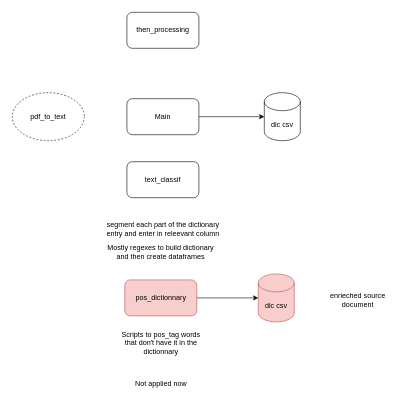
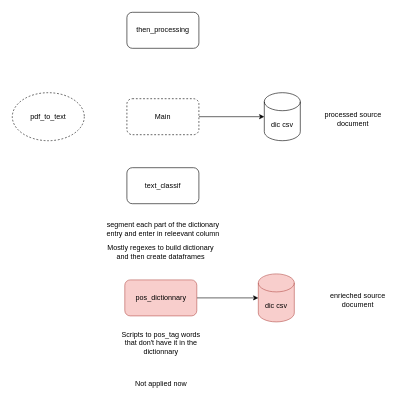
node "Main": style solid -> dashed
node "processed source document": added
node "text_classif": moved (163, 180) -> (163, 186)
